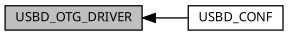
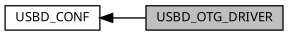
edge "USBD_CONF" -> "USBD_OTG_DRIVER": reversed
